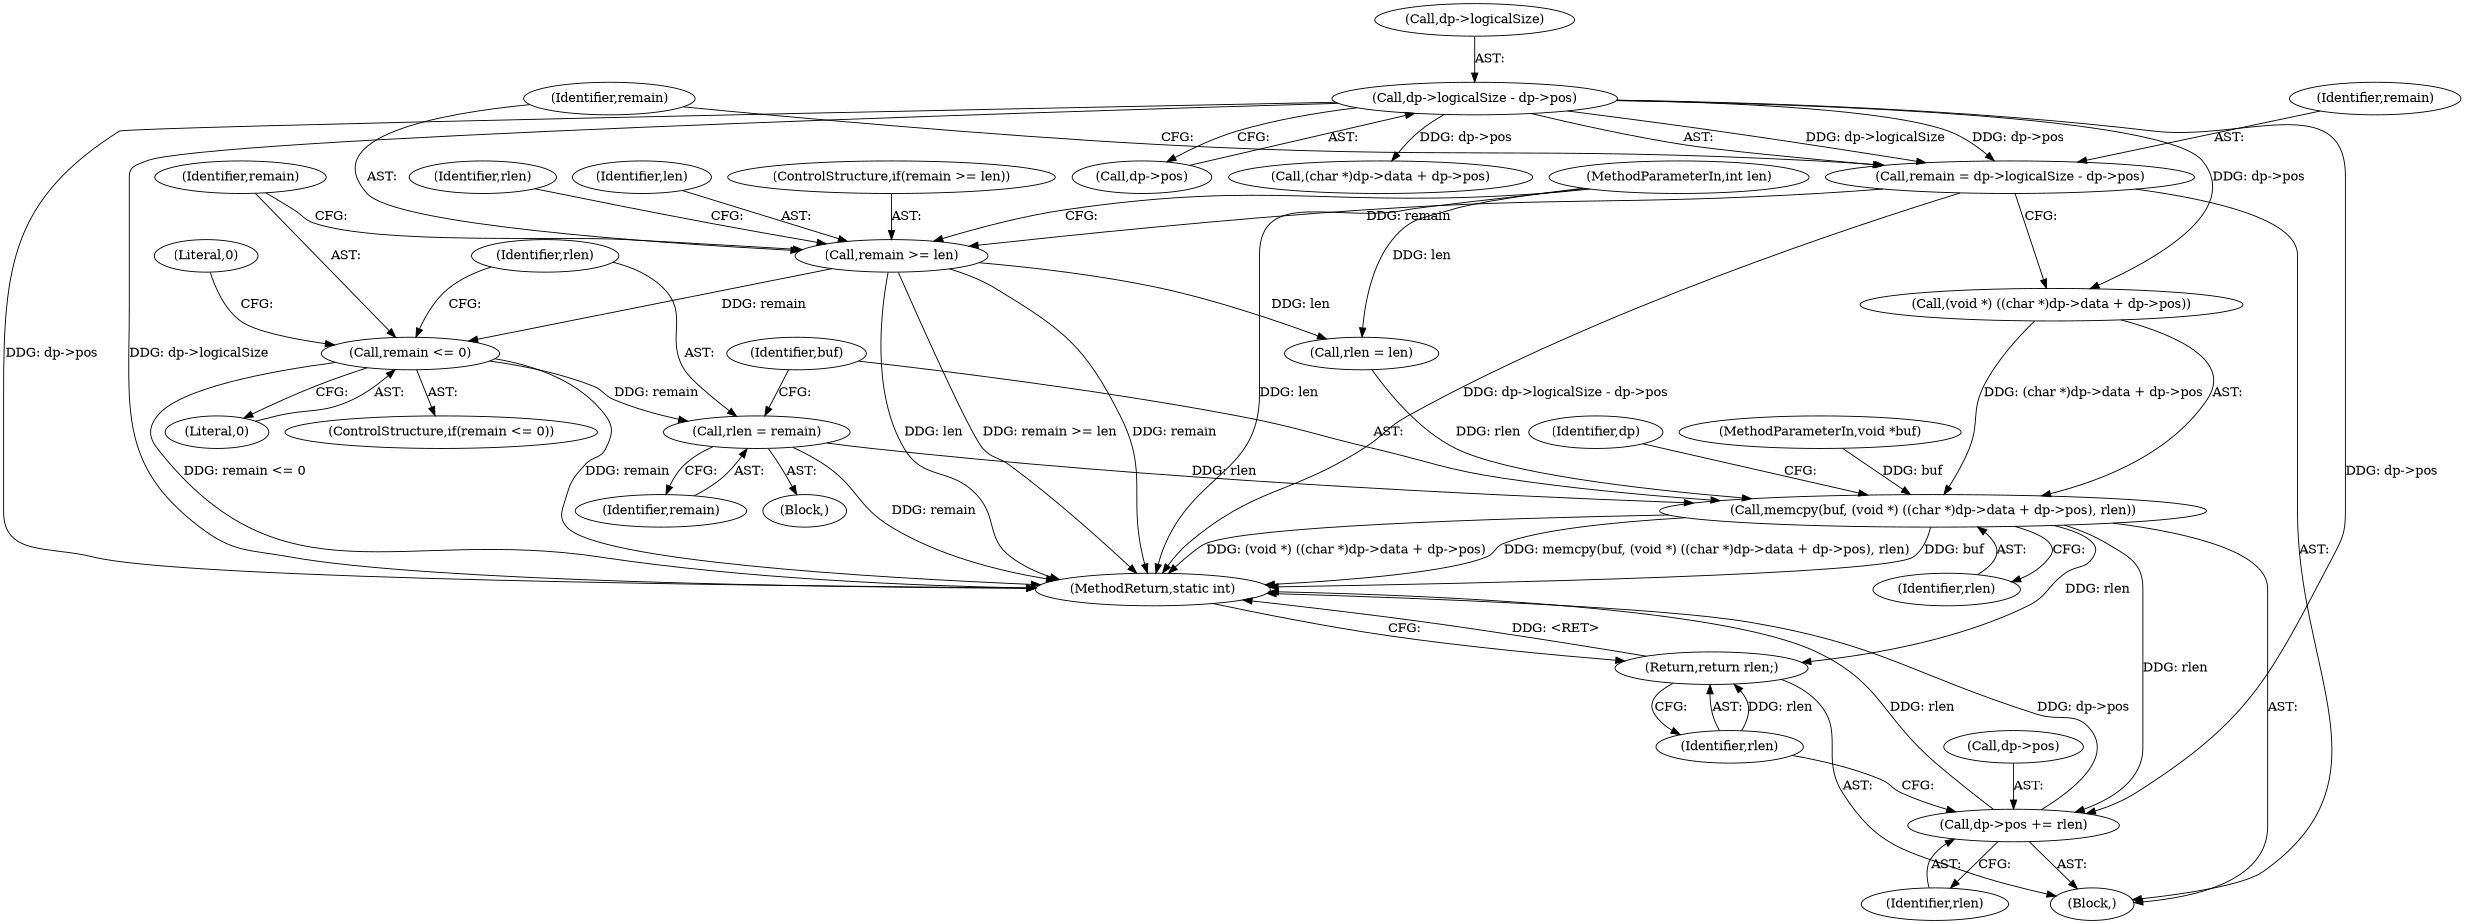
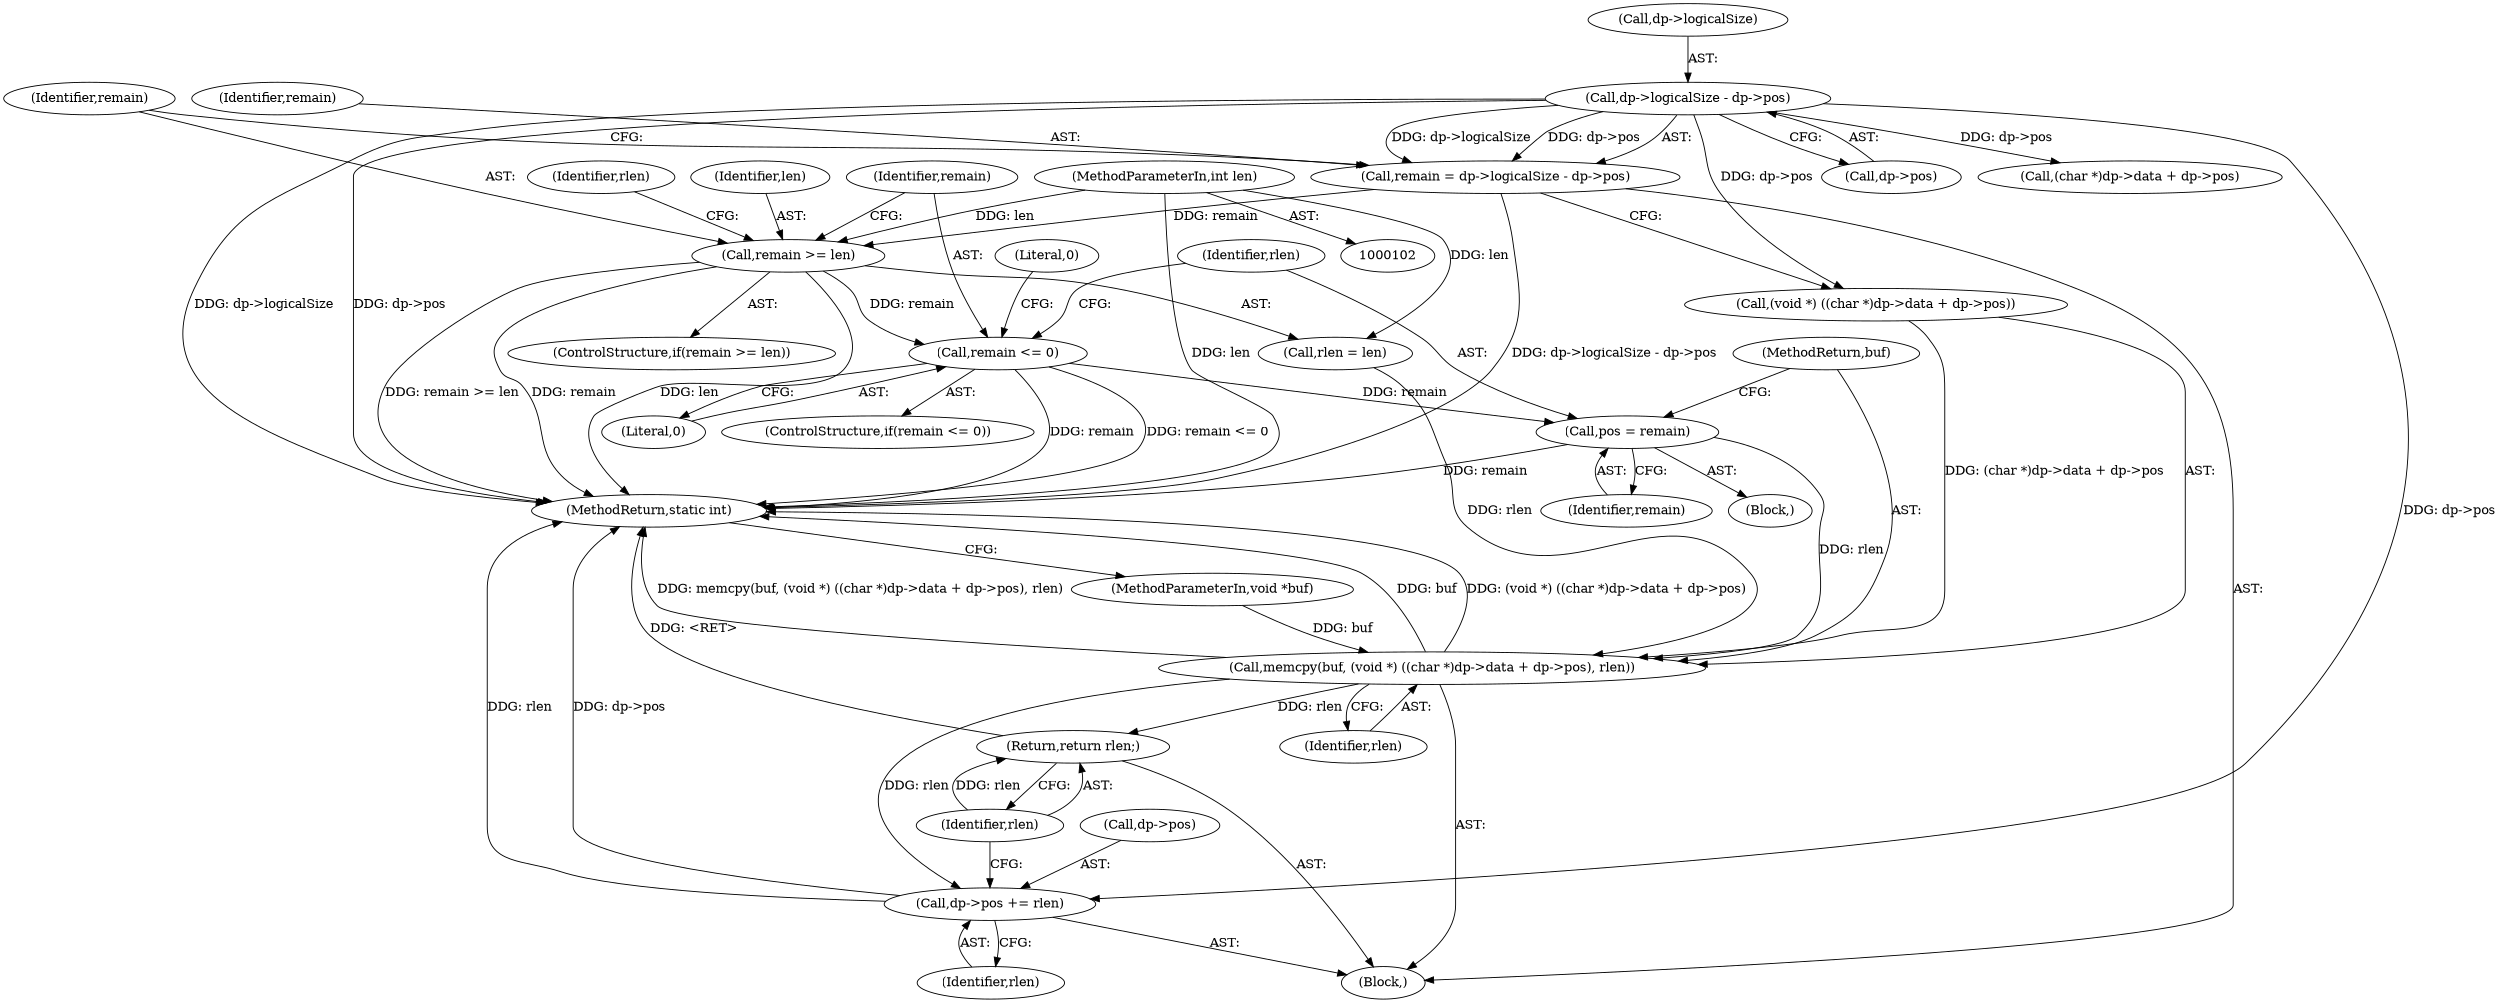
edge "(ControlStructure,if(remain >= len))" -> "(Call,remain >= len)": reversed
edge "(MethodParameterIn,int len)" -> "(Call,remain >= len)": label "CFG: " -> "DDG: len"
node "1000102": added
edge "(Call,remain >= len)" -> "(Call,rlen = len)": label "DDG: len" -> "AST: "
node "(Identifier,buf)": label "(Identifier,buf)" -> "(MethodReturn,buf)"
node "(Call,rlen = remain)": label "(Call,rlen = remain)" -> "(Call,pos = remain)"
node "(Identifier,dp)": removed
edge "(MethodReturn,static int)" -> "(Return,return rlen;)": now "(MethodReturn,static int)" -> "(MethodParameterIn,void *buf)"
